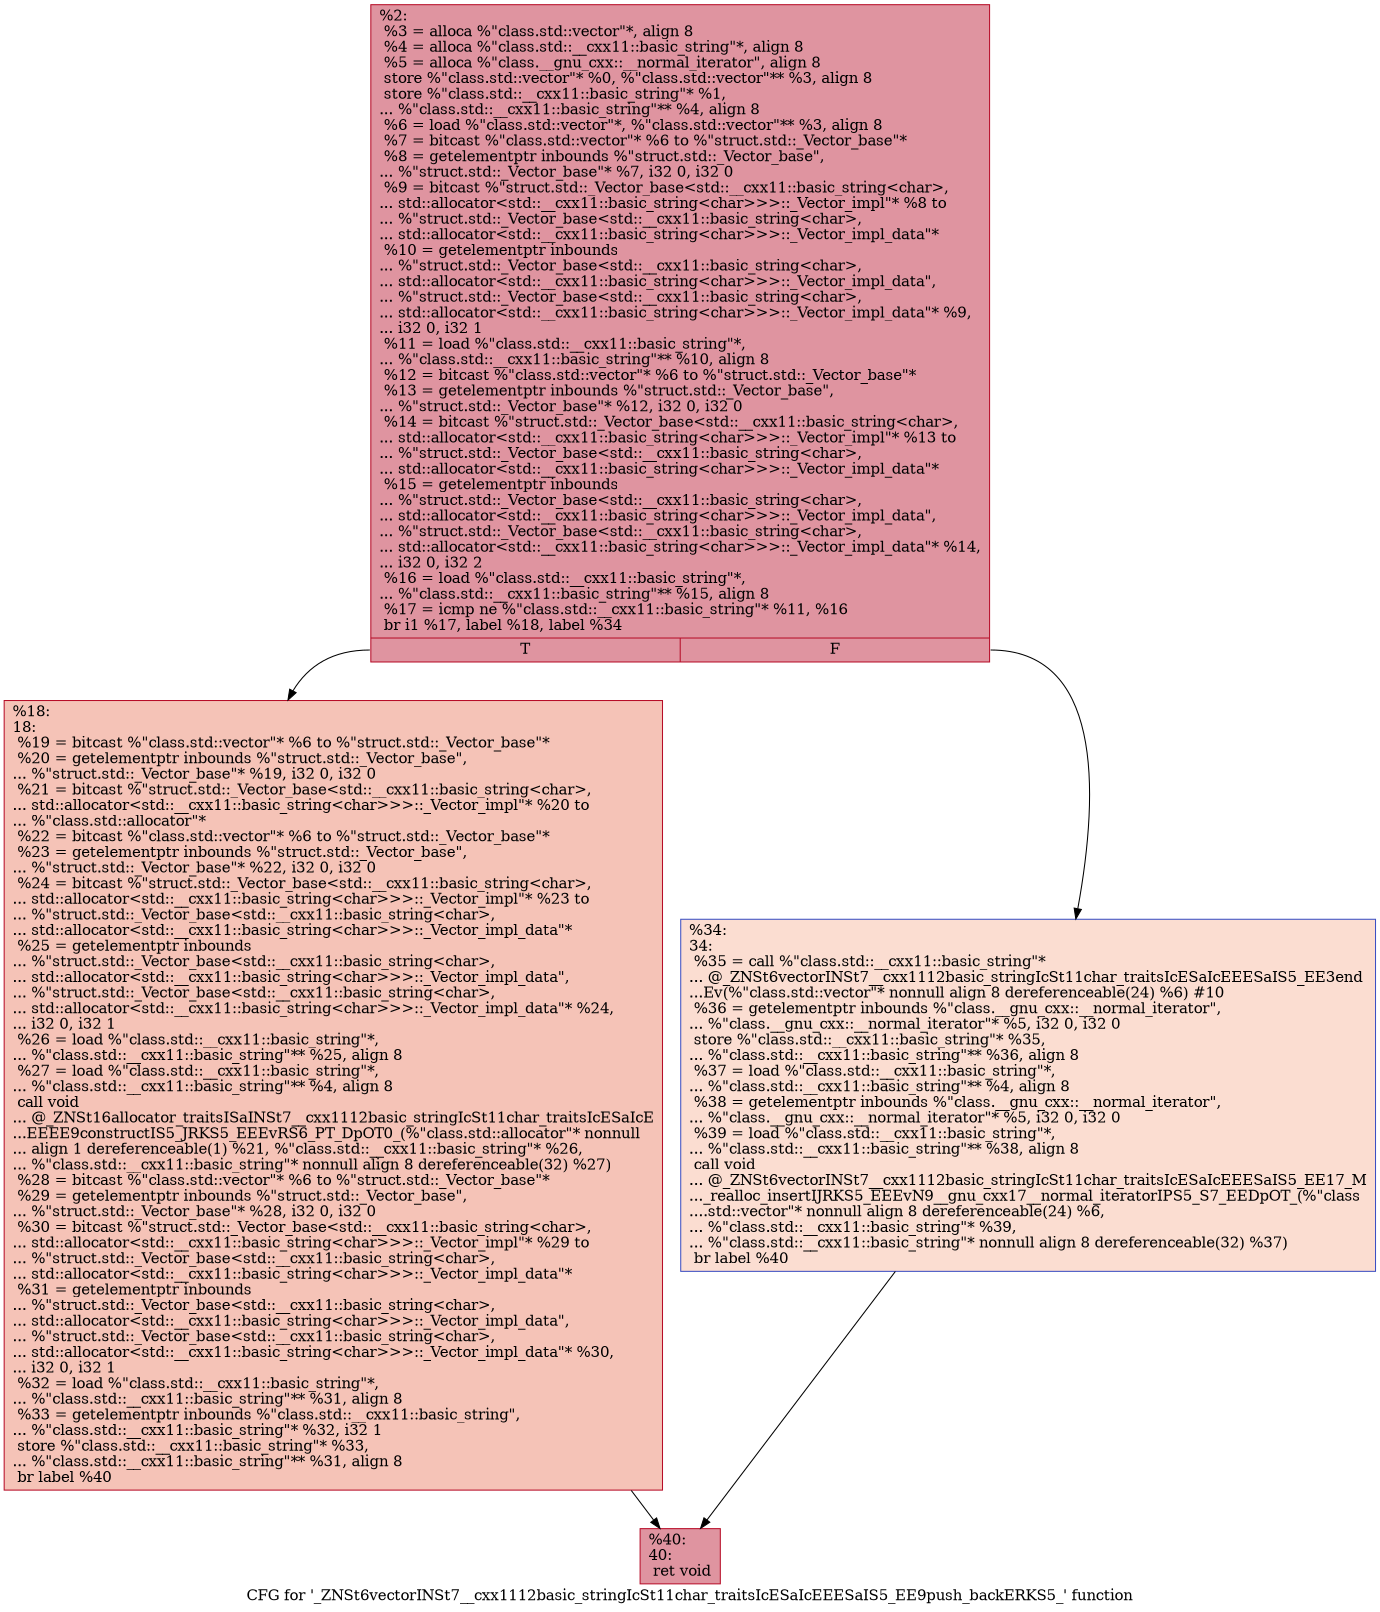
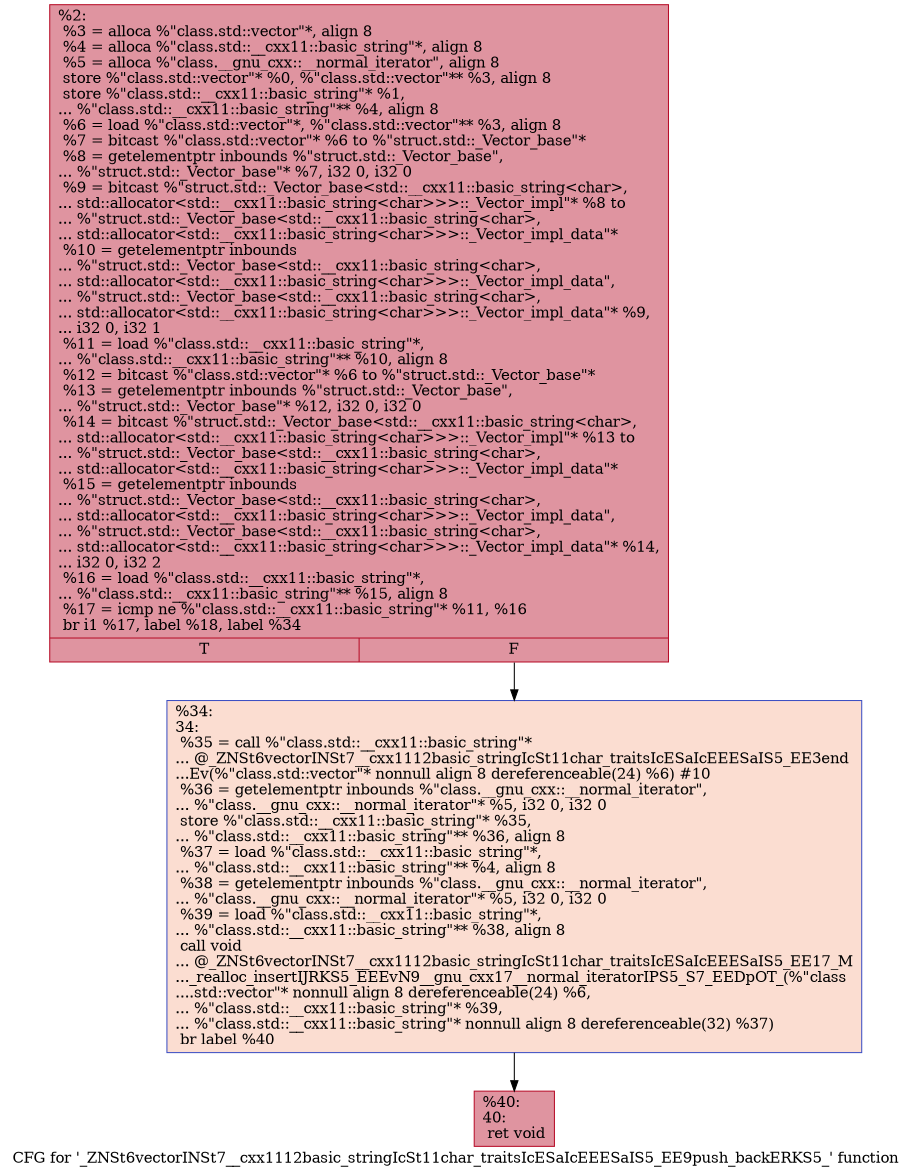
node "%18:": removed
